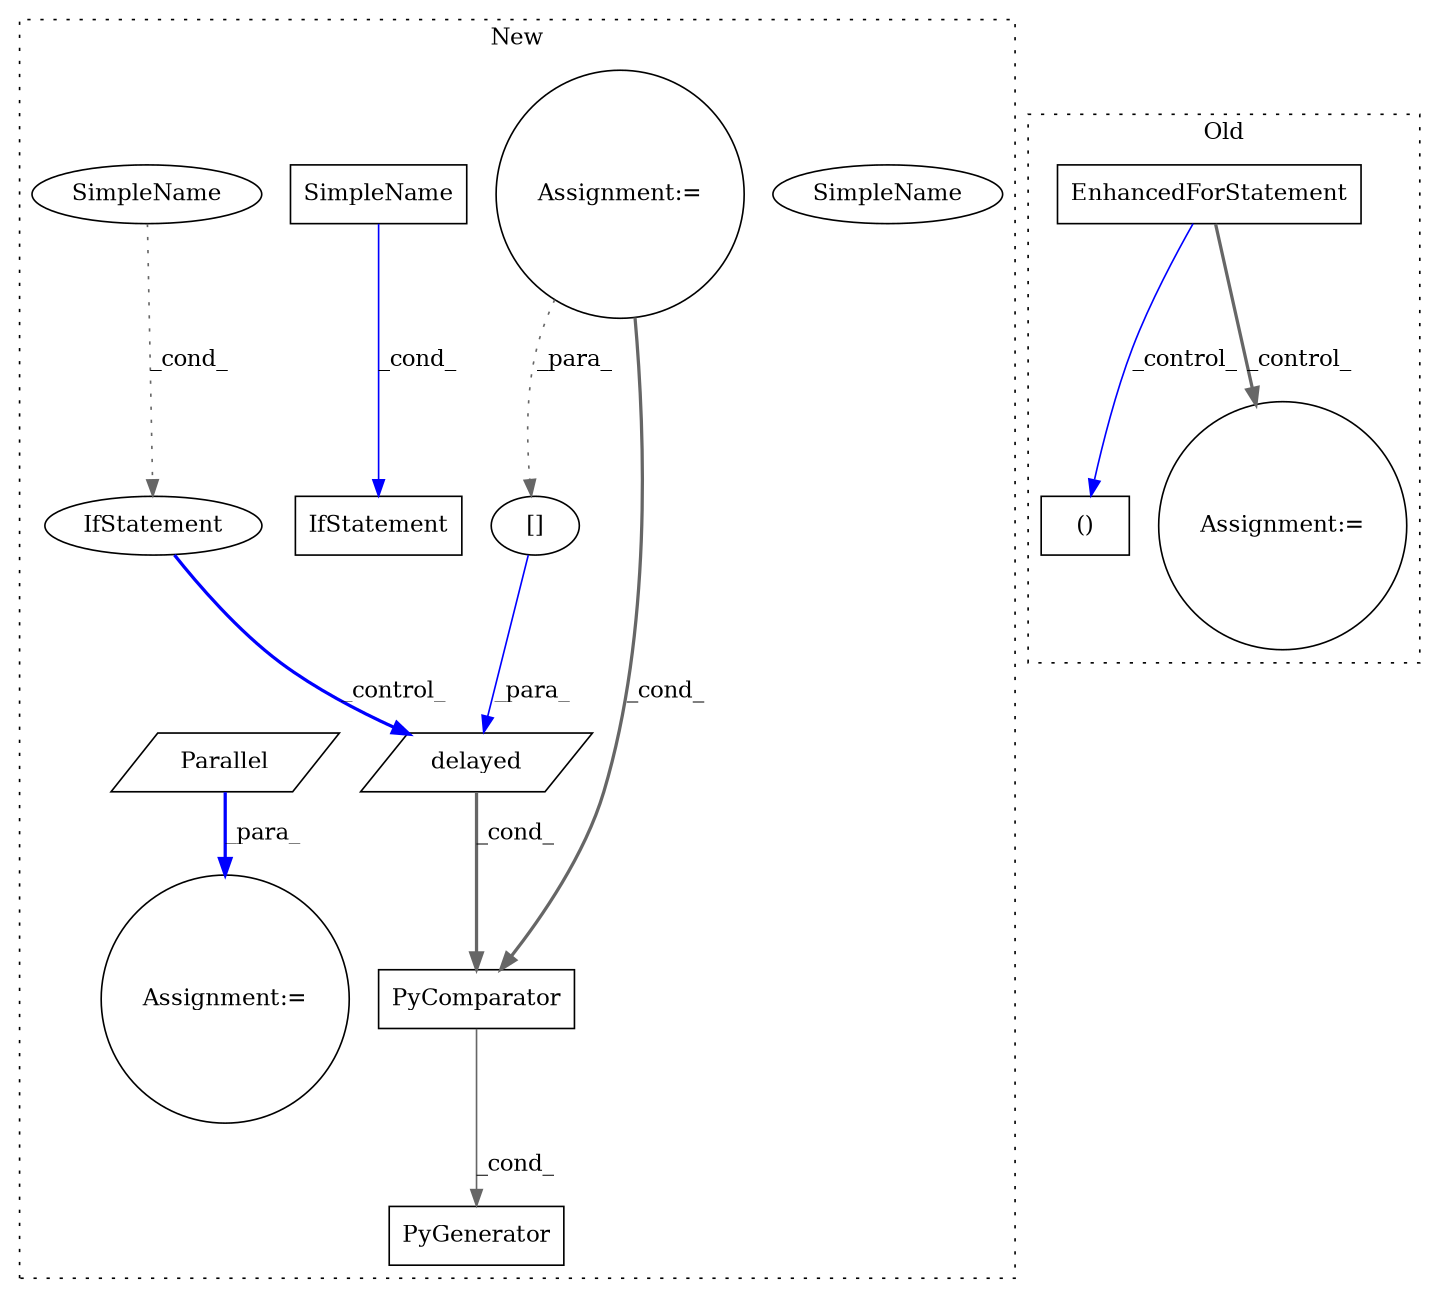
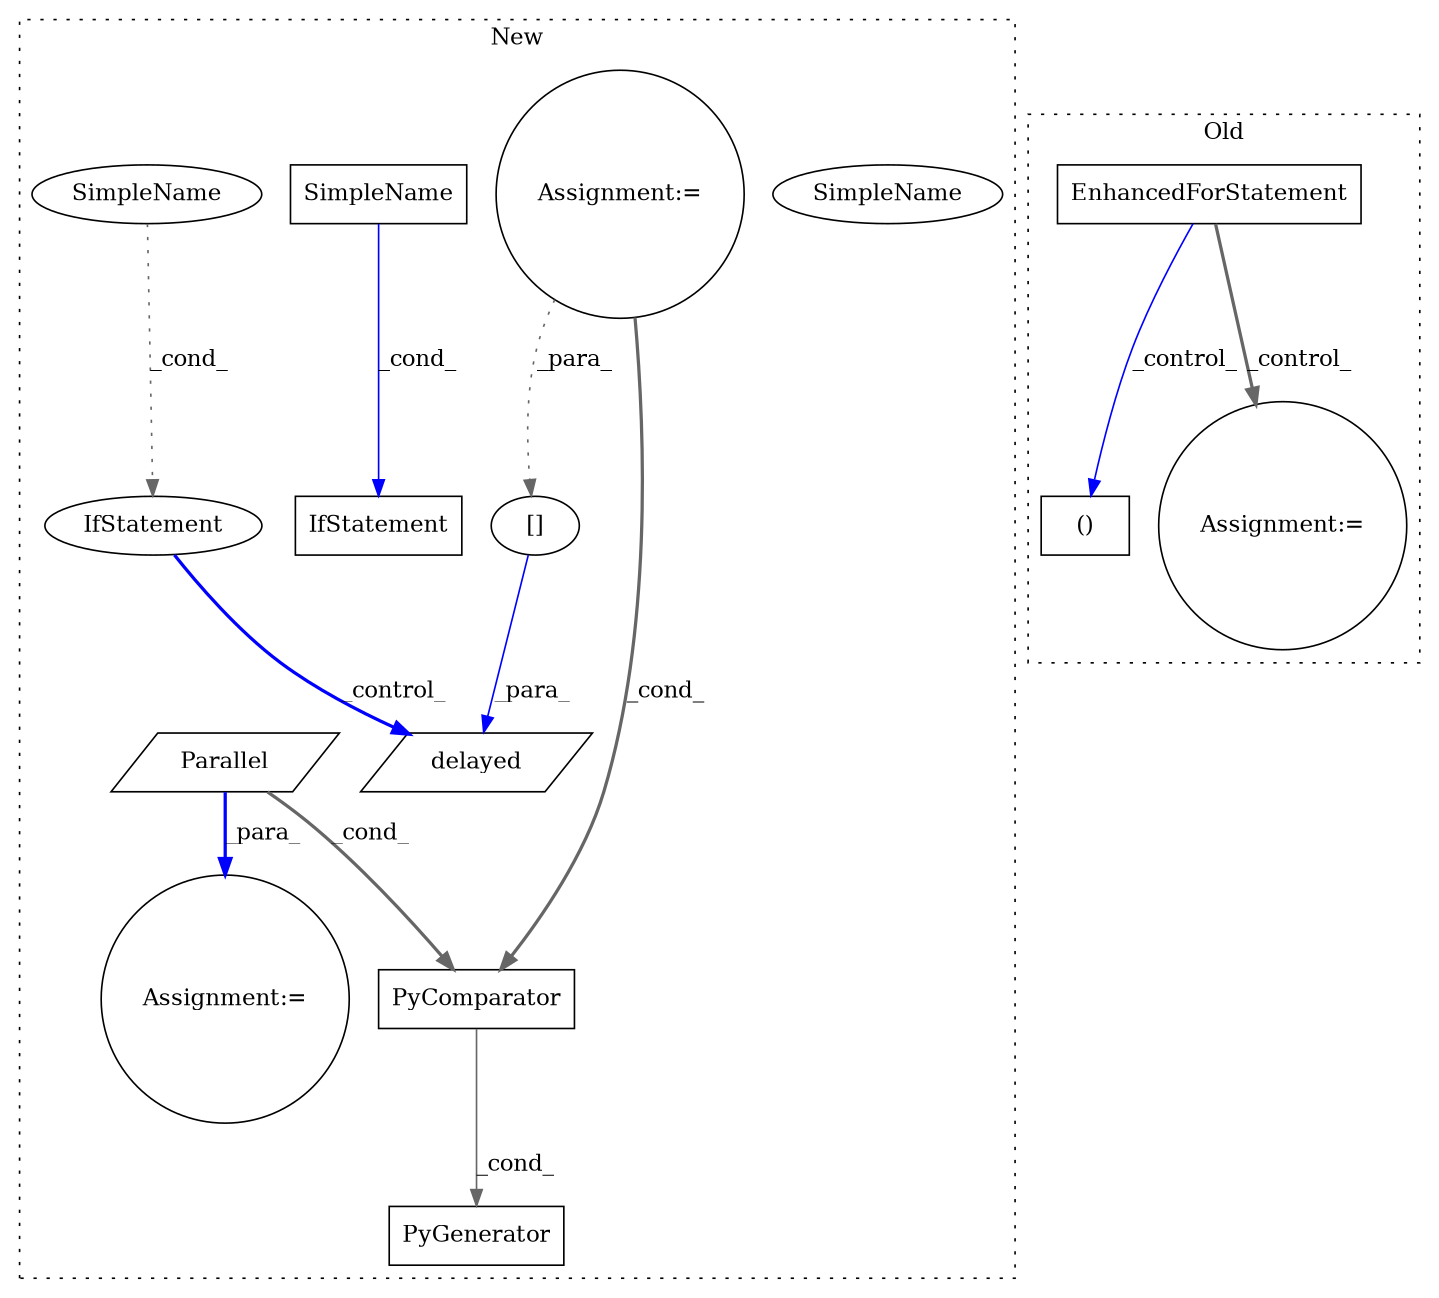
edge "delayed" -> "PyComparator": now "Parallel" -> "PyComparator"
